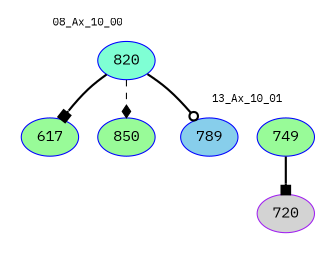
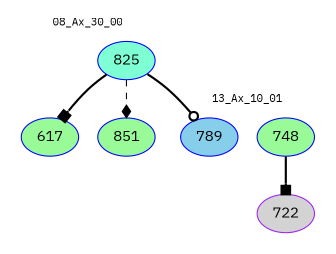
cluster "08_Ax_10_00": label "08_Ax_10_00" -> "08_Ax_30_00"
node "820": label "820" -> "825"
node "850": label "850" -> "851"
node "749": label "749" -> "748"
node "720": label "720" -> "722"
